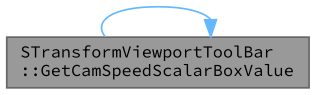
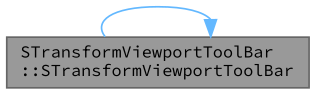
node "STransformViewportToolBar ::GetCamSpeedScalarBoxValue": label "STransformViewportToolBar ::GetCamSpeedScalarBoxValue" -> "STransformViewportToolBar ::STransformViewportToolBar"
